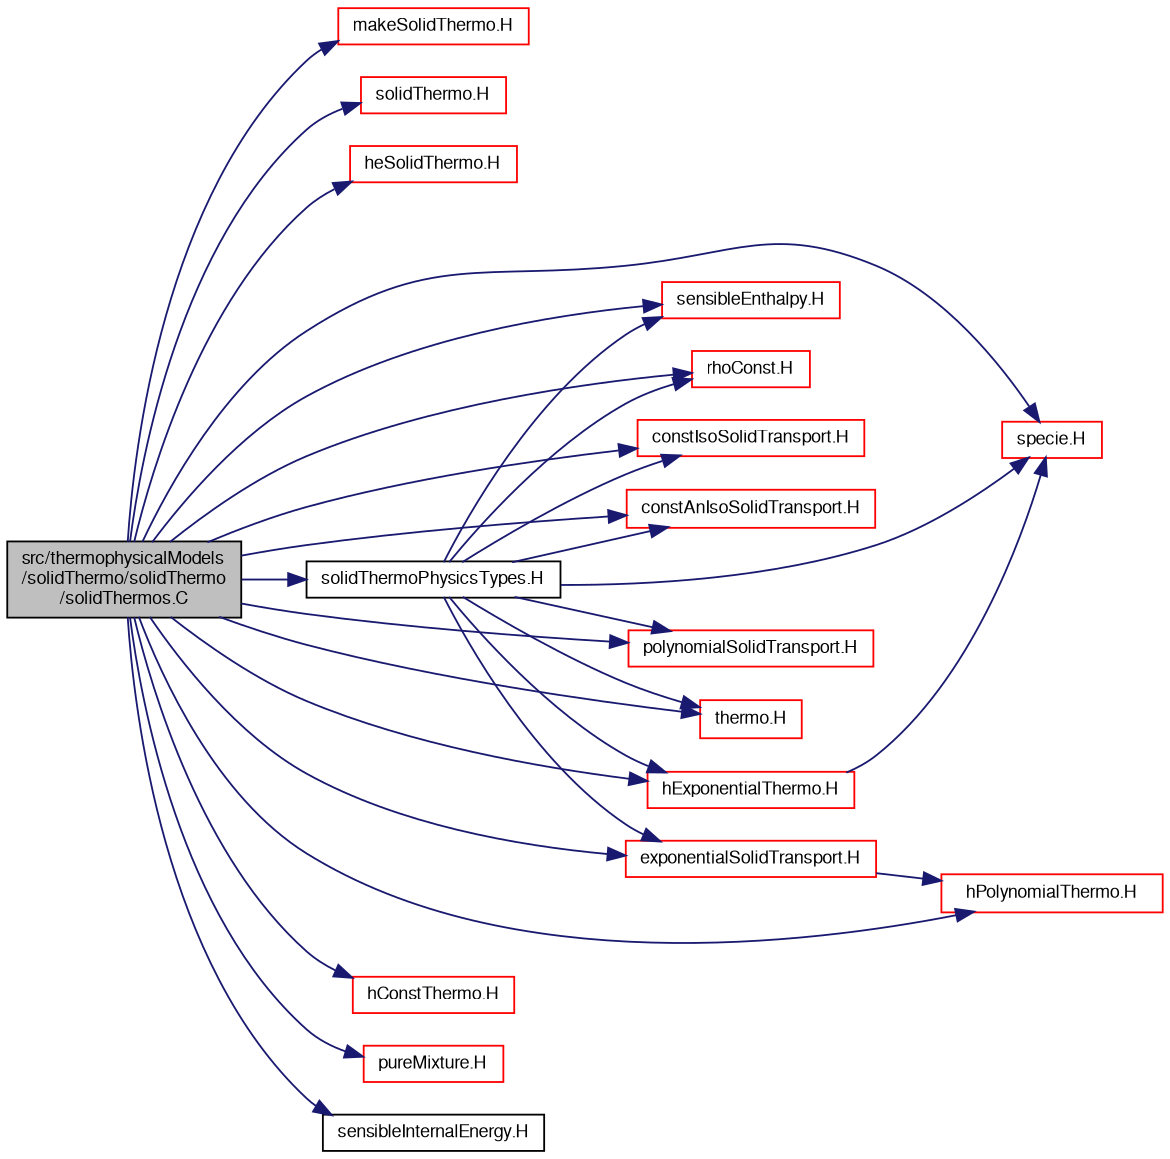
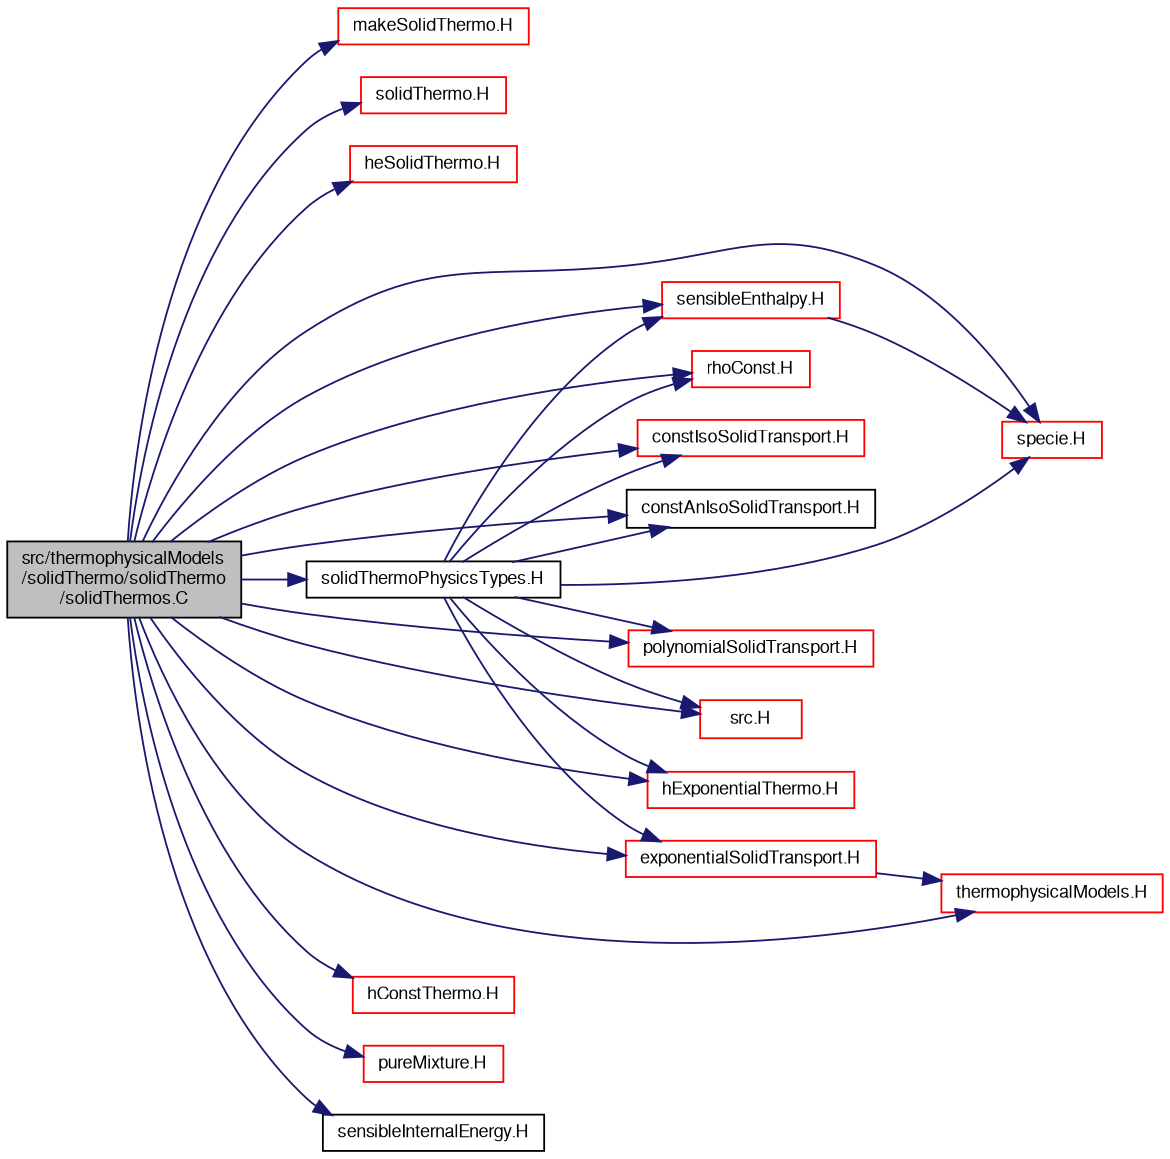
node "constAnIsoSolidTransport.H": color red -> black
edge "hExponentialThermo.H" -> "specie.H": now "sensibleEnthalpy.H" -> "specie.H"
node "thermo.H": label "thermo.H" -> "src.H"
node "hPolynomialThermo.H": label "hPolynomialThermo.H" -> "thermophysicalModels.H"
